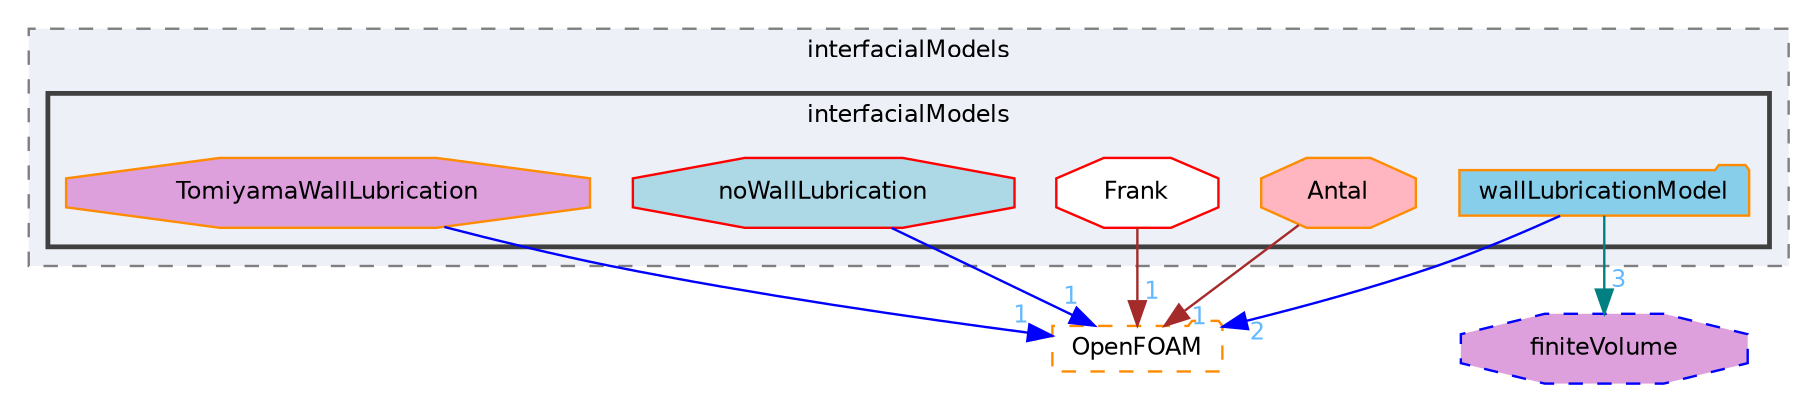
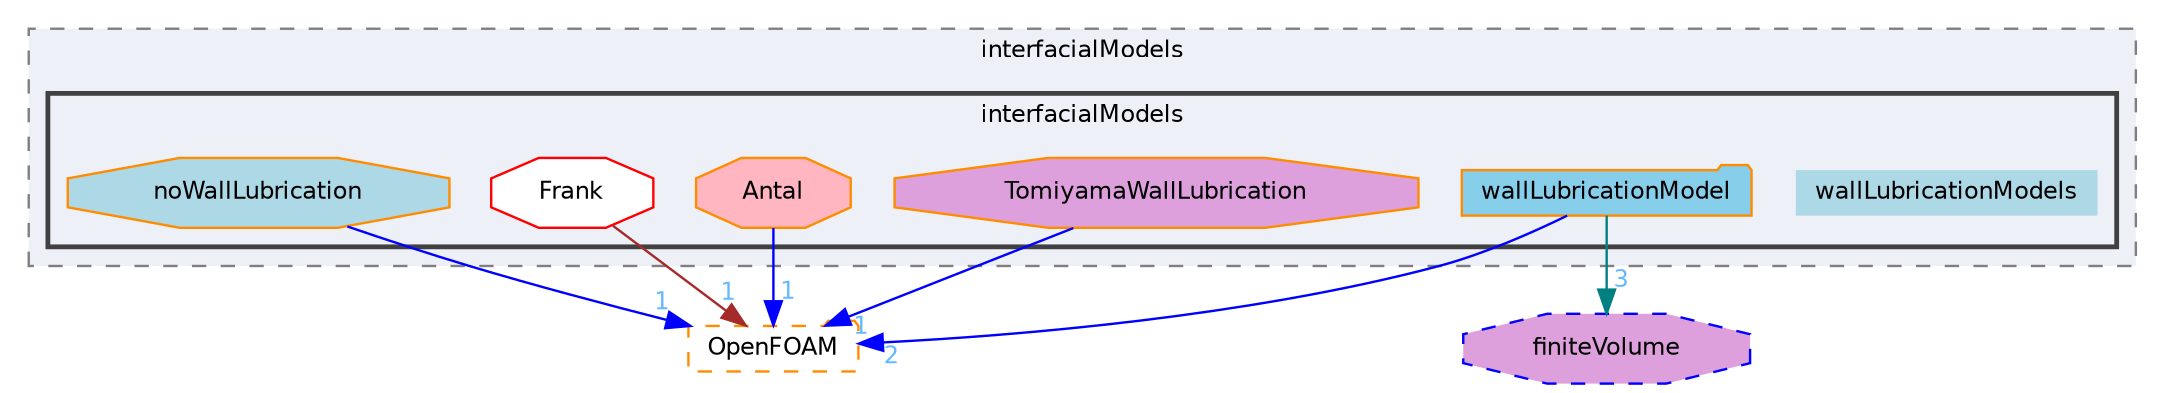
node "noWallLubrication": color red -> darkorange
node "wallLubricationModels": added
edge "Antal" -> "OpenFOAM": color brown -> blue
